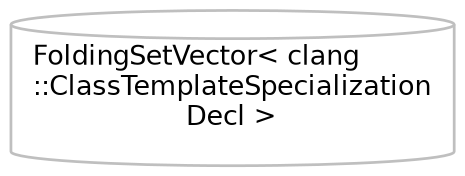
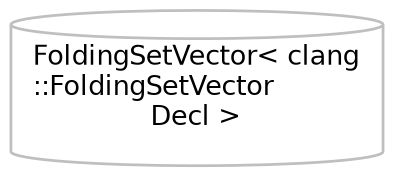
node "FoldingSetVector< clang ::ClassTemplateSpecialization Decl >": label "FoldingSetVector< clang ::ClassTemplateSpecialization Decl >" -> "FoldingSetVector< clang ::FoldingSetVector Decl >"
